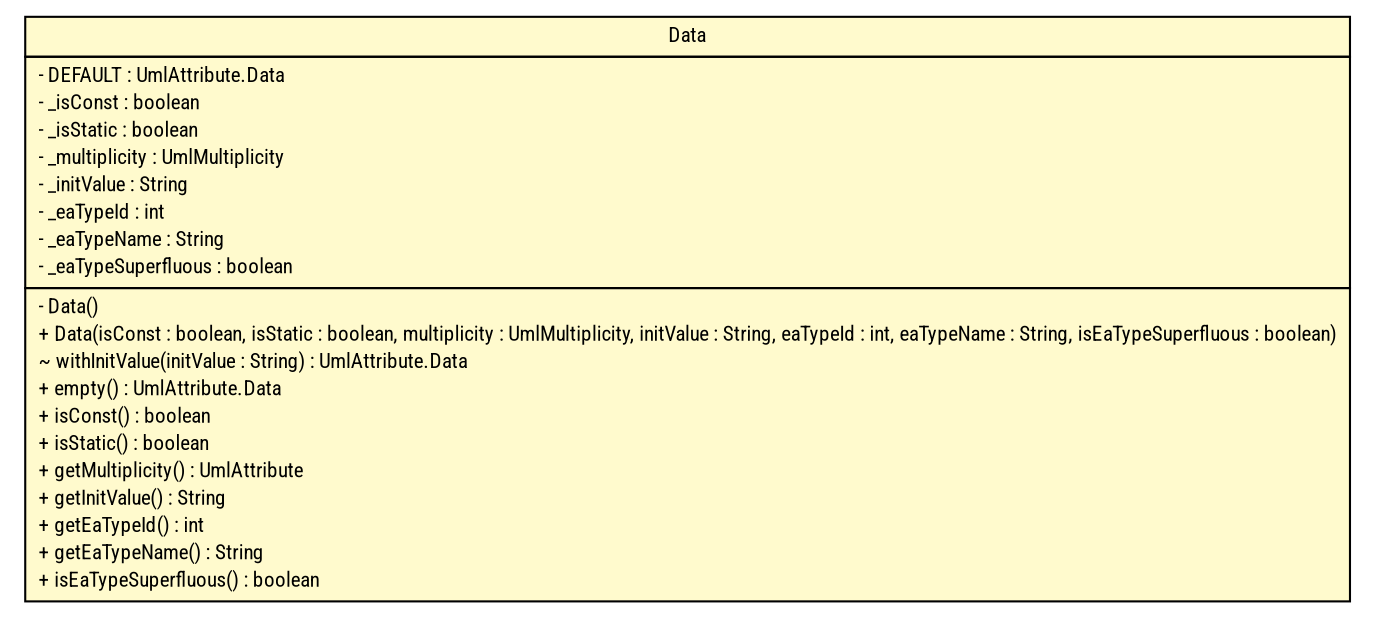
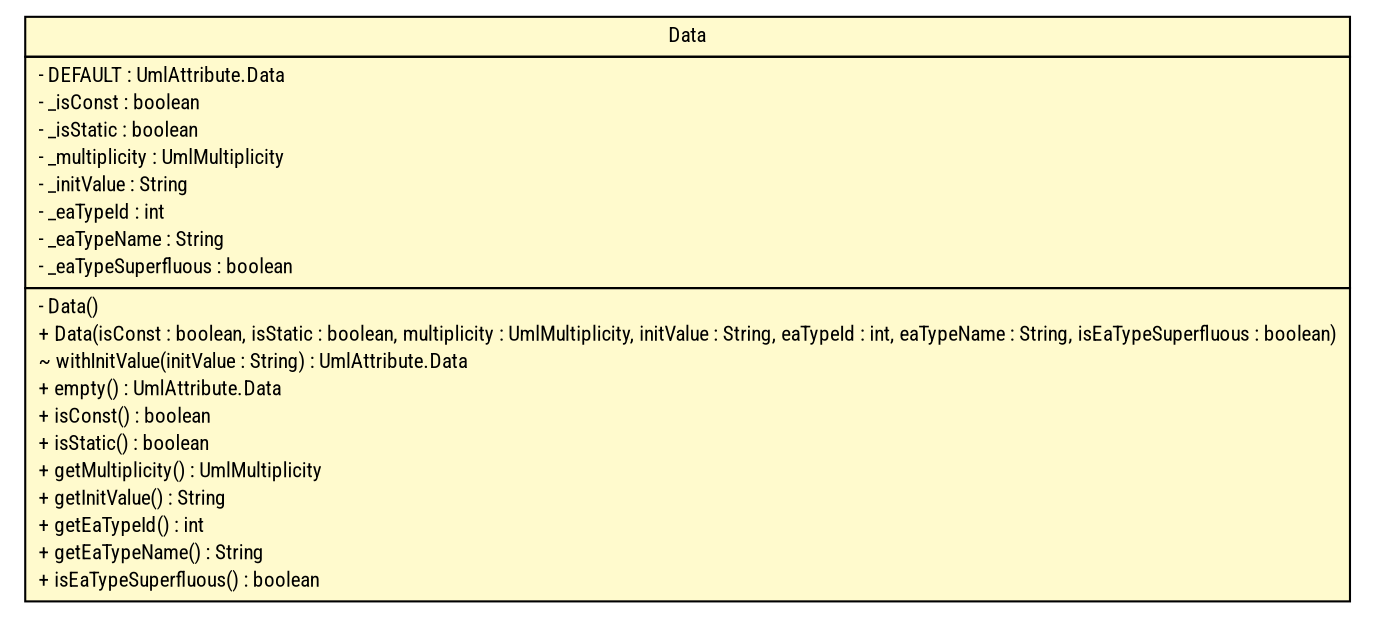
node "Data": text "+ getMultiplicity() : UmlAttribute" -> "+ getMultiplicity() : UmlMultiplicity"
